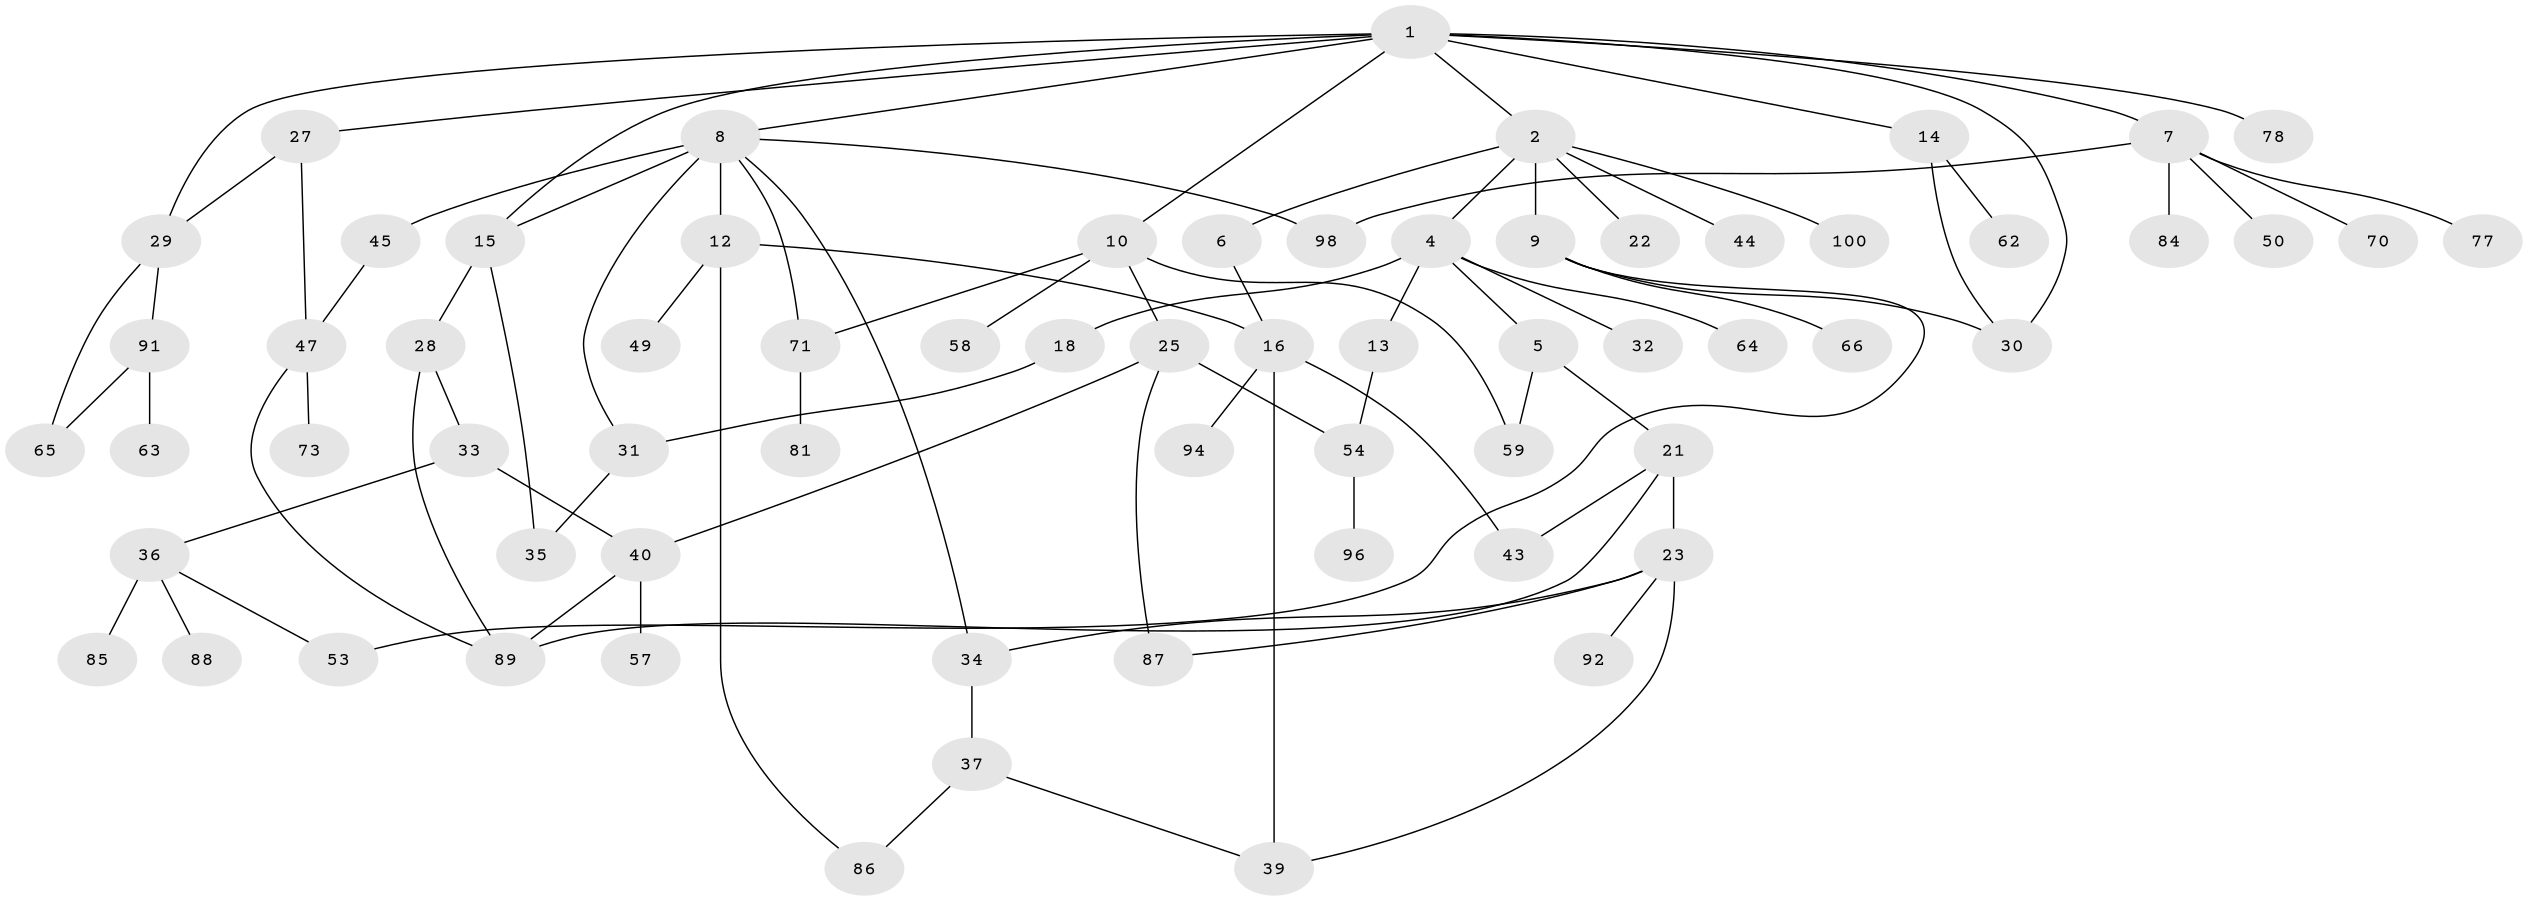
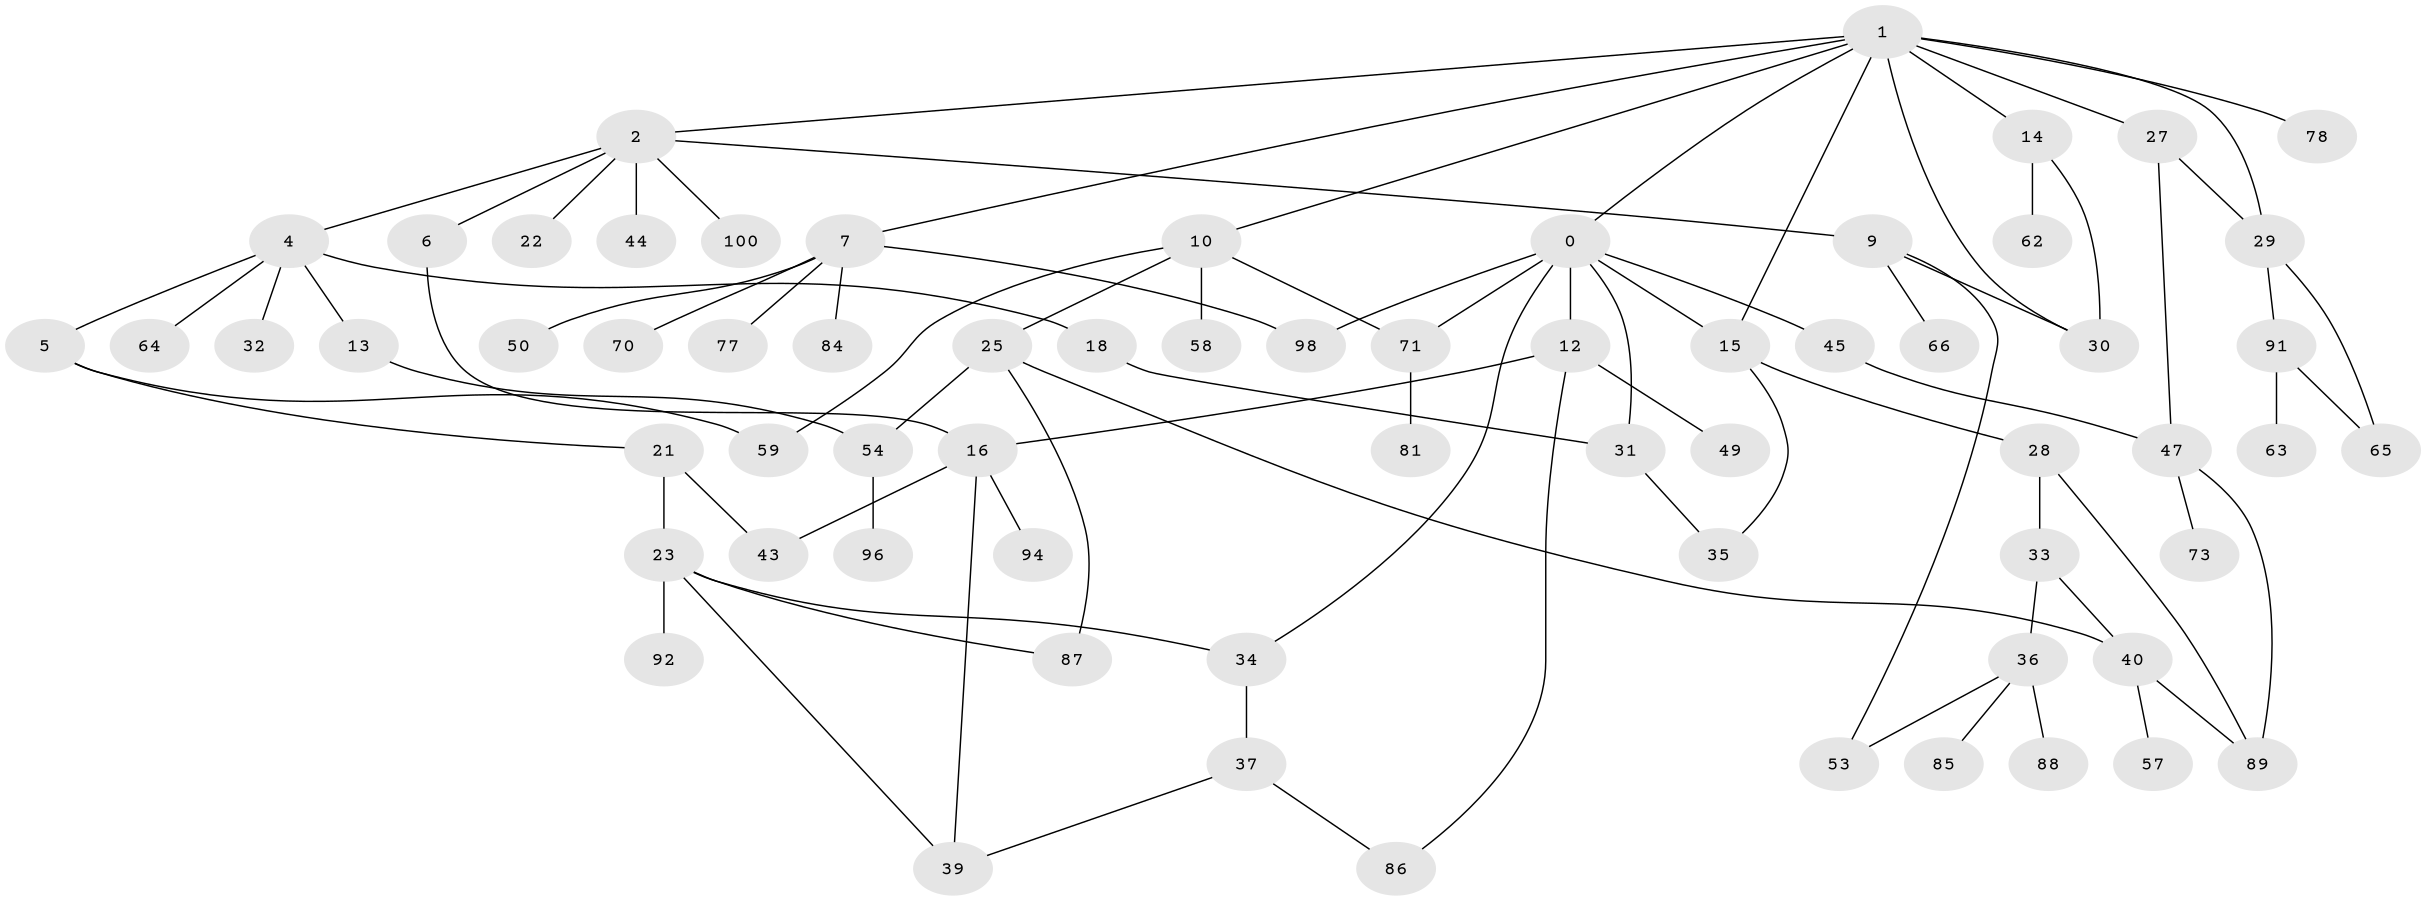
node "8": label "8" -> "0"
edge "21" -- "89": removed
